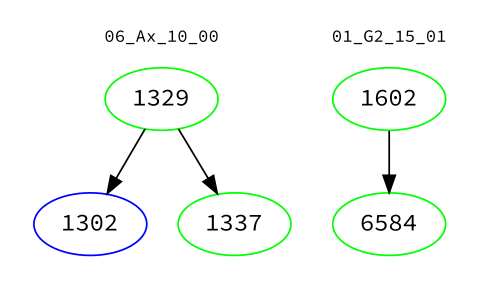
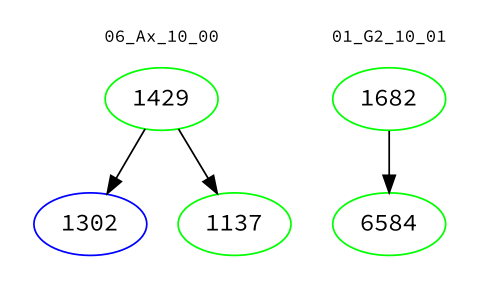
cluster "01_G2_15_01": label "01_G2_15_01" -> "01_G2_10_01"
node "1329": label "1329" -> "1429"
node "1602": label "1602" -> "1682"
node "1337": label "1337" -> "1137"
